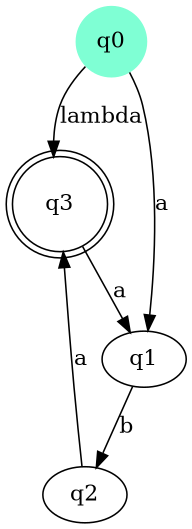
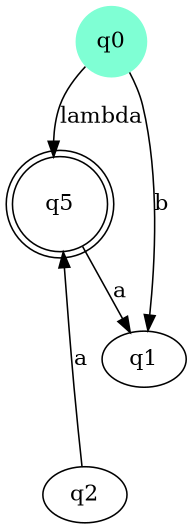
node "q3": label "q3" -> "q5"
edge "q0" -> "q1": label "a" -> "b"
edge "q1" -> "q2": removed, label "b"
